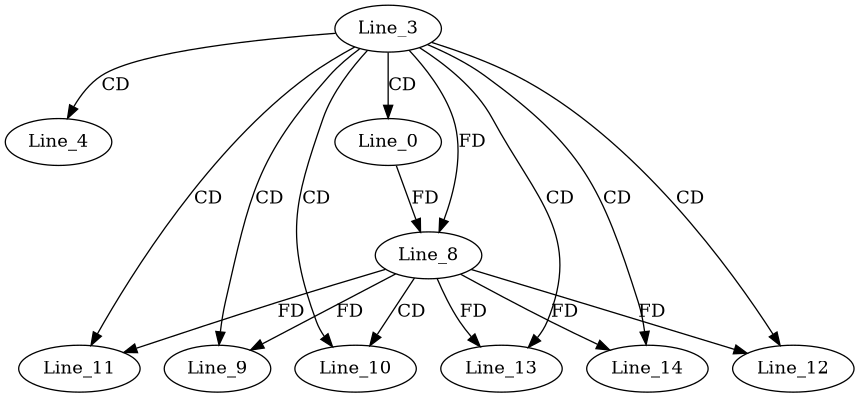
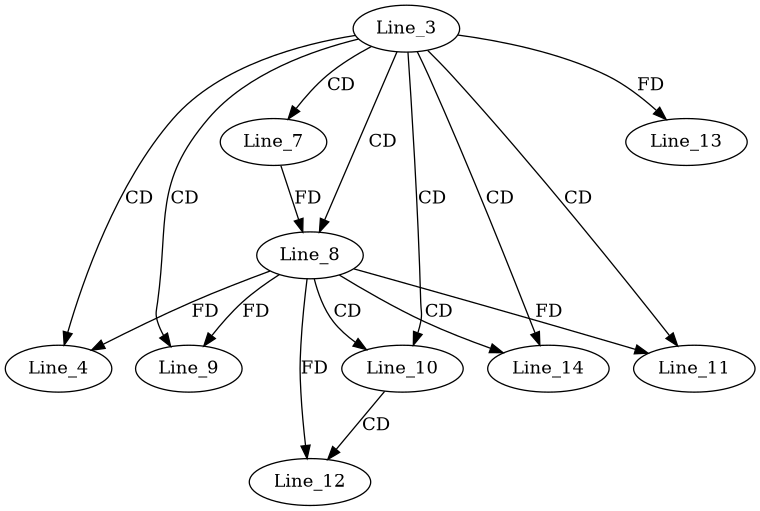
node "Line_0": label "Line_0" -> "Line_7"
edge "Line_3" -> "Line_8": label "FD" -> "CD"
edge "Line_3" -> "Line_12": now "Line_10" -> "Line_12"
edge "Line_3" -> "Line_13": label "CD" -> "FD"
edge "Line_8" -> "Line_13": now "Line_8" -> "Line_4"
edge "Line_8" -> "Line_14": label "FD" -> "CD"
